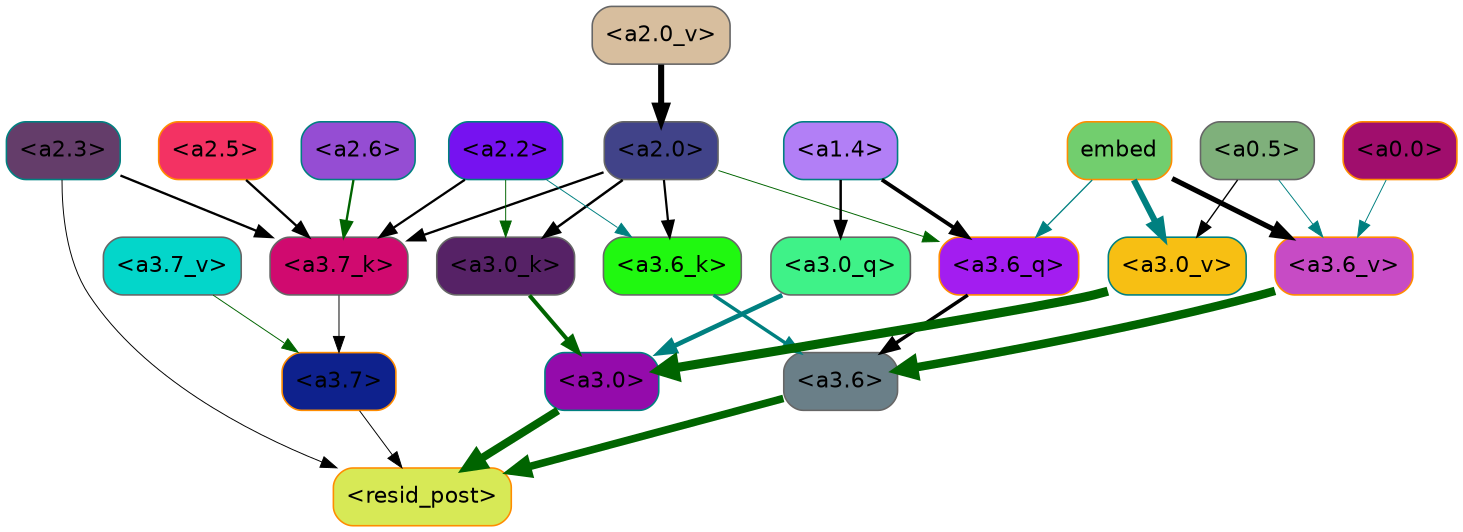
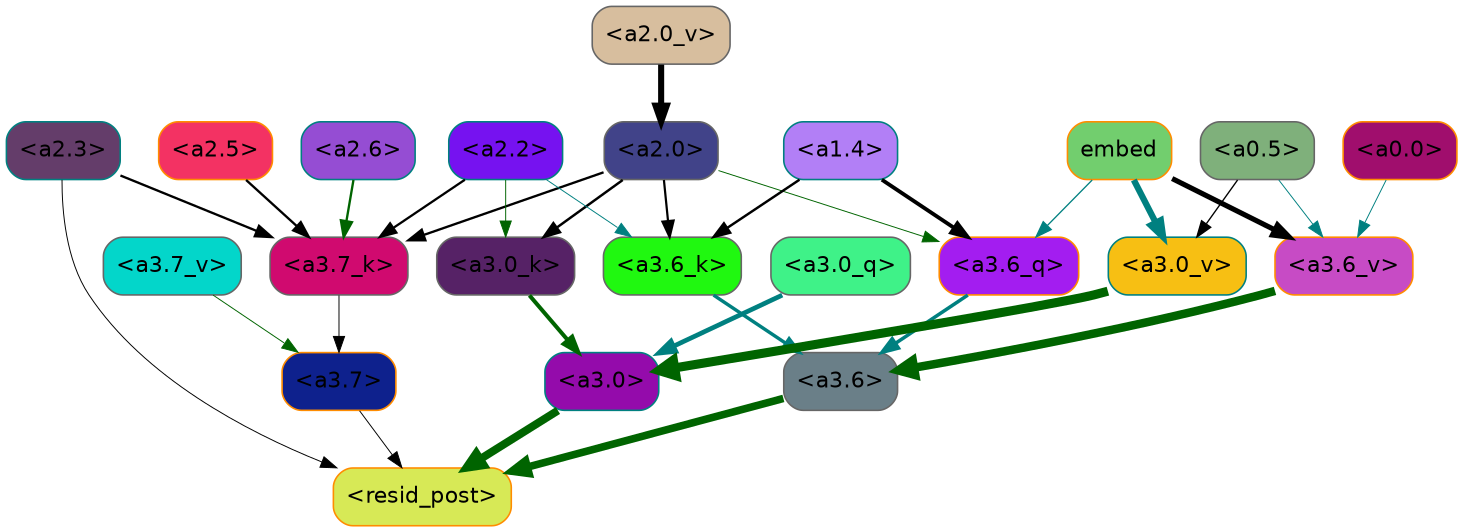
edge "<a1.4>" -> "<a3.0_q>": now "<a1.4>" -> "<a3.6_k>"
edge "<a3.6_q>" -> "<a3.6>": color black -> teal
